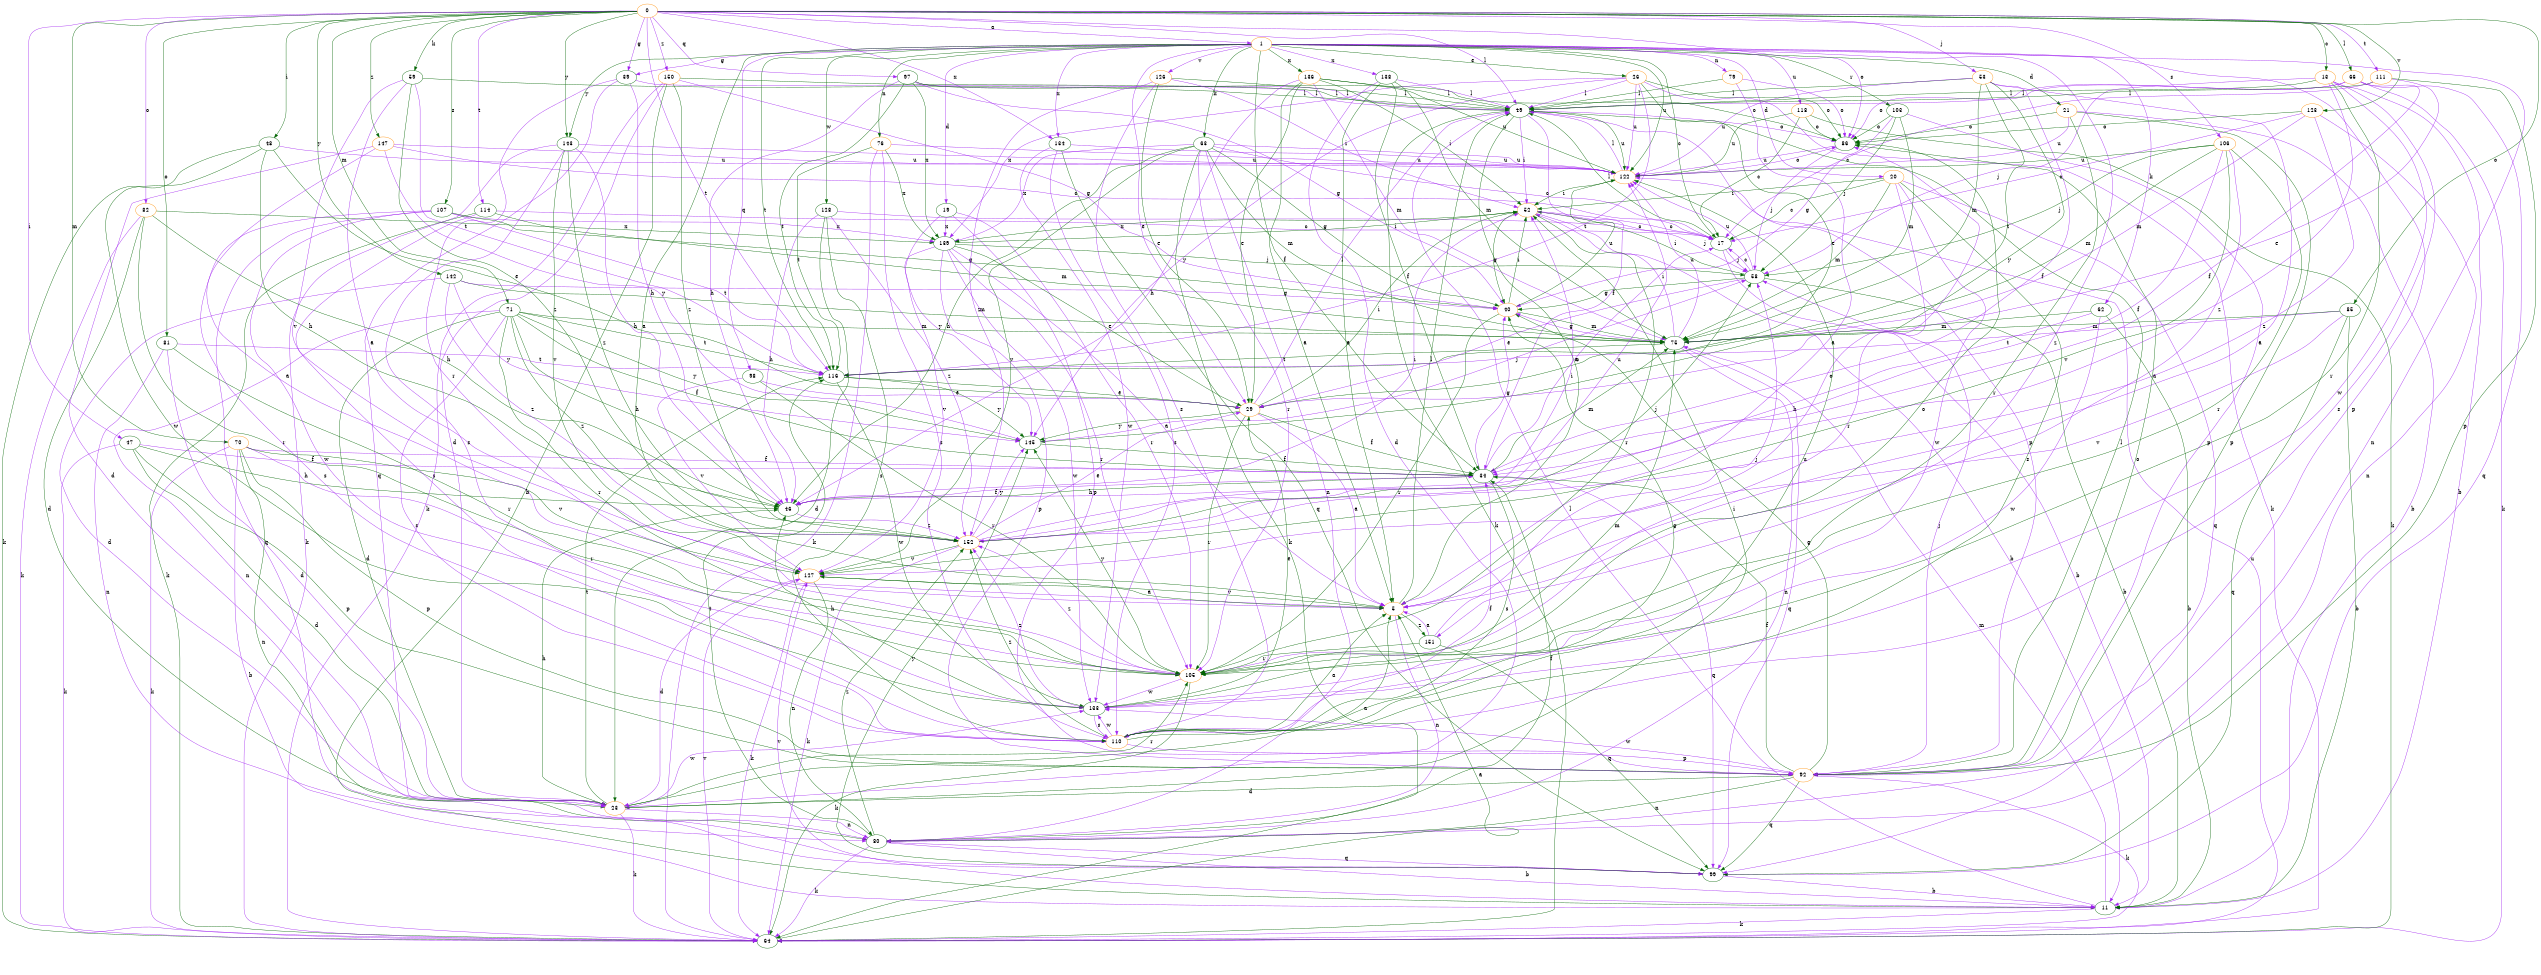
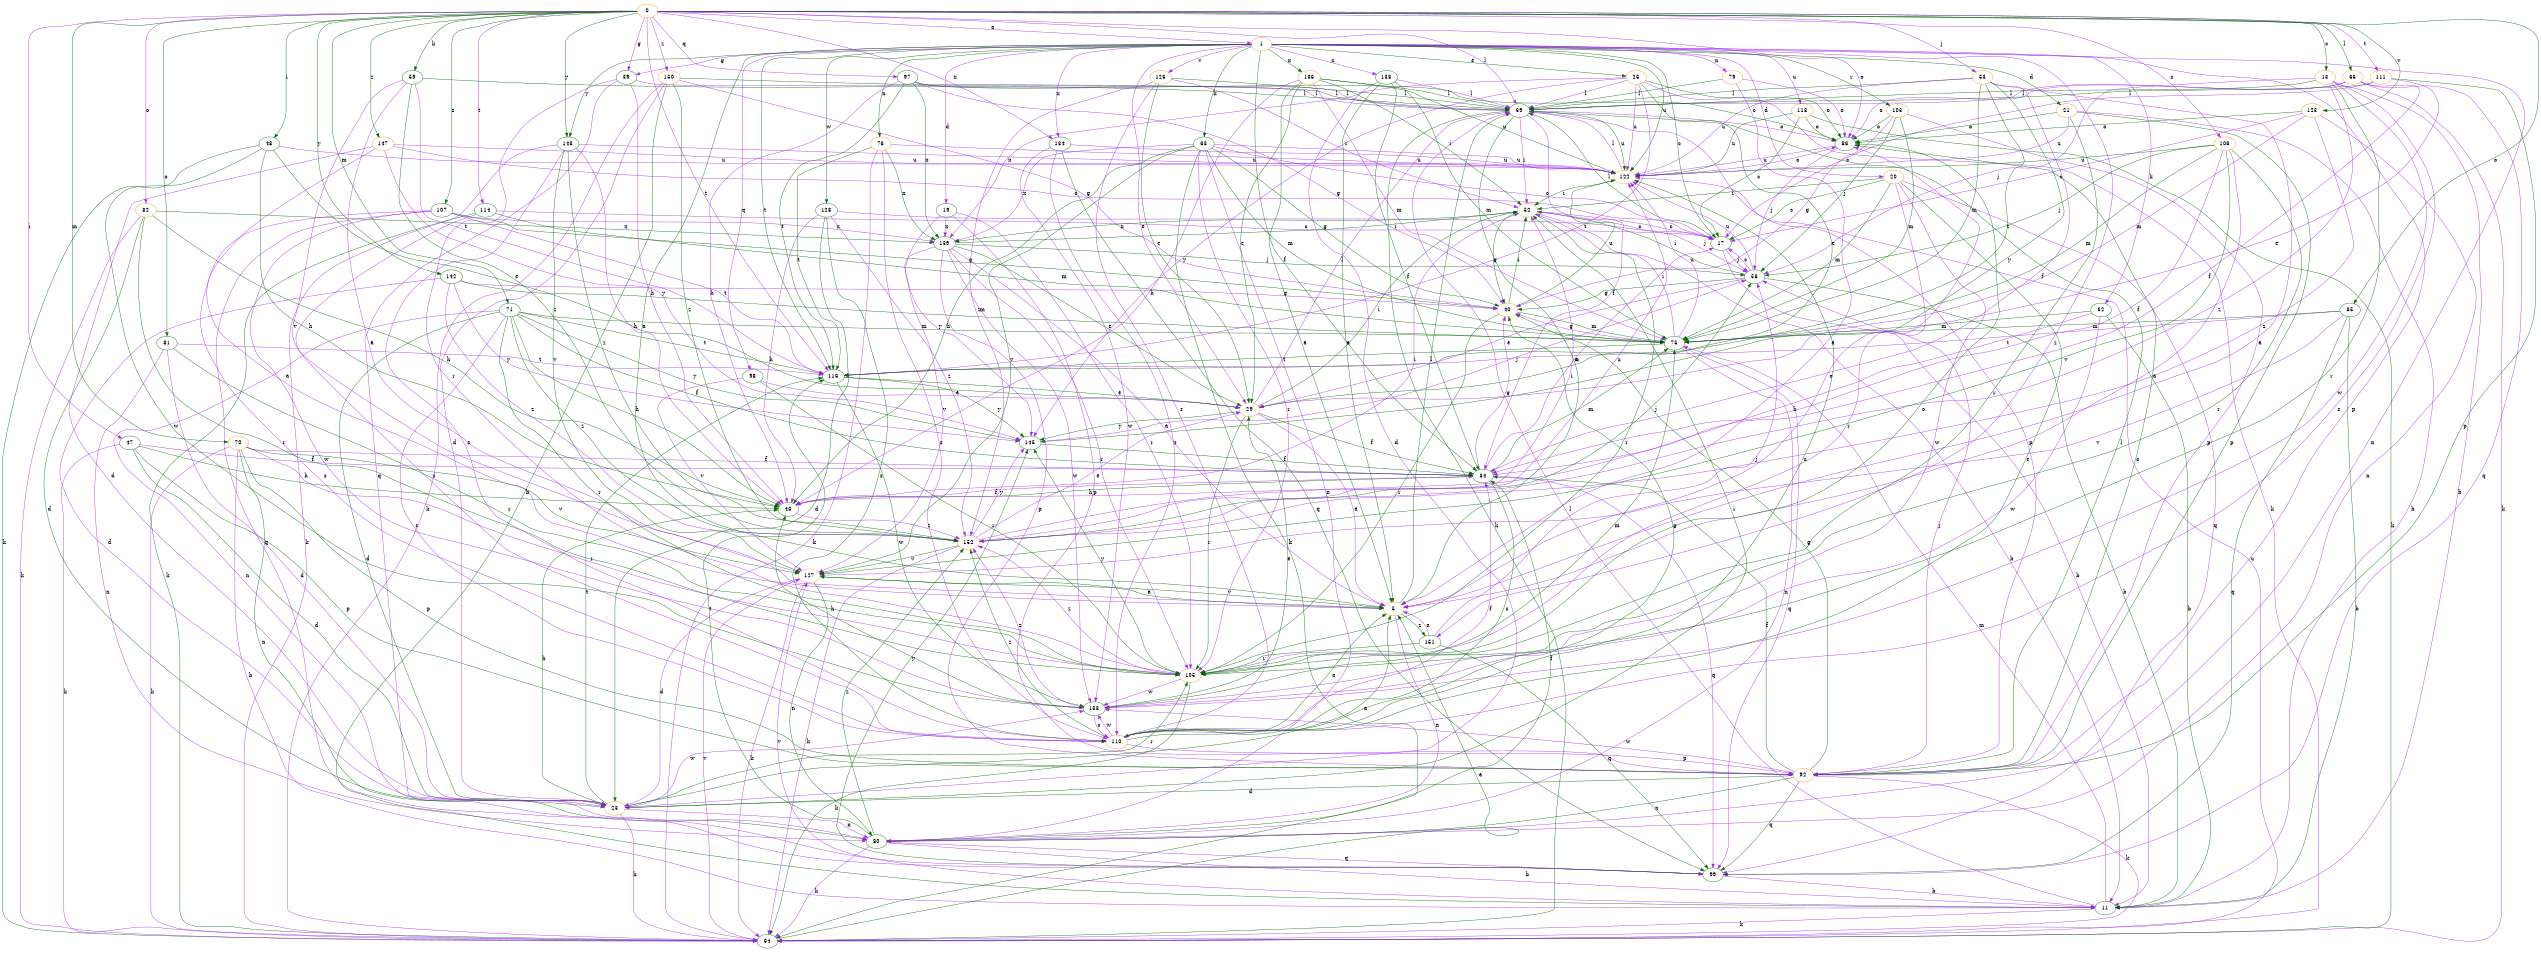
node "49": label "49" -> "69"
node "103": color darkgreen -> darkorange
